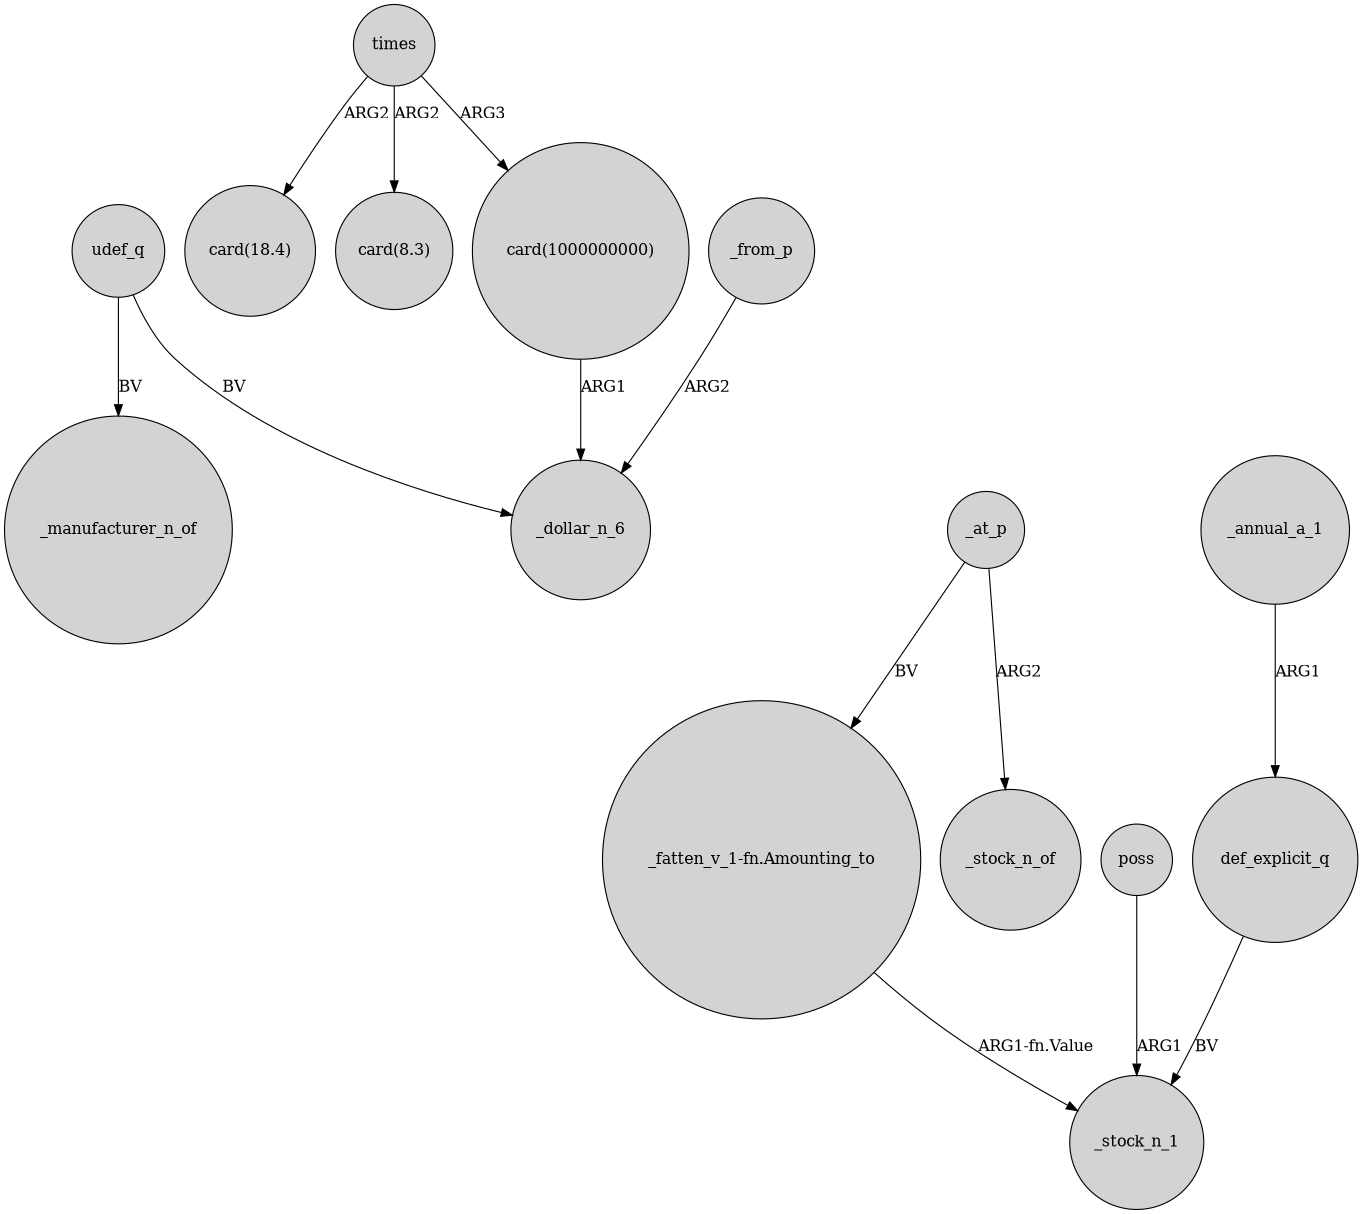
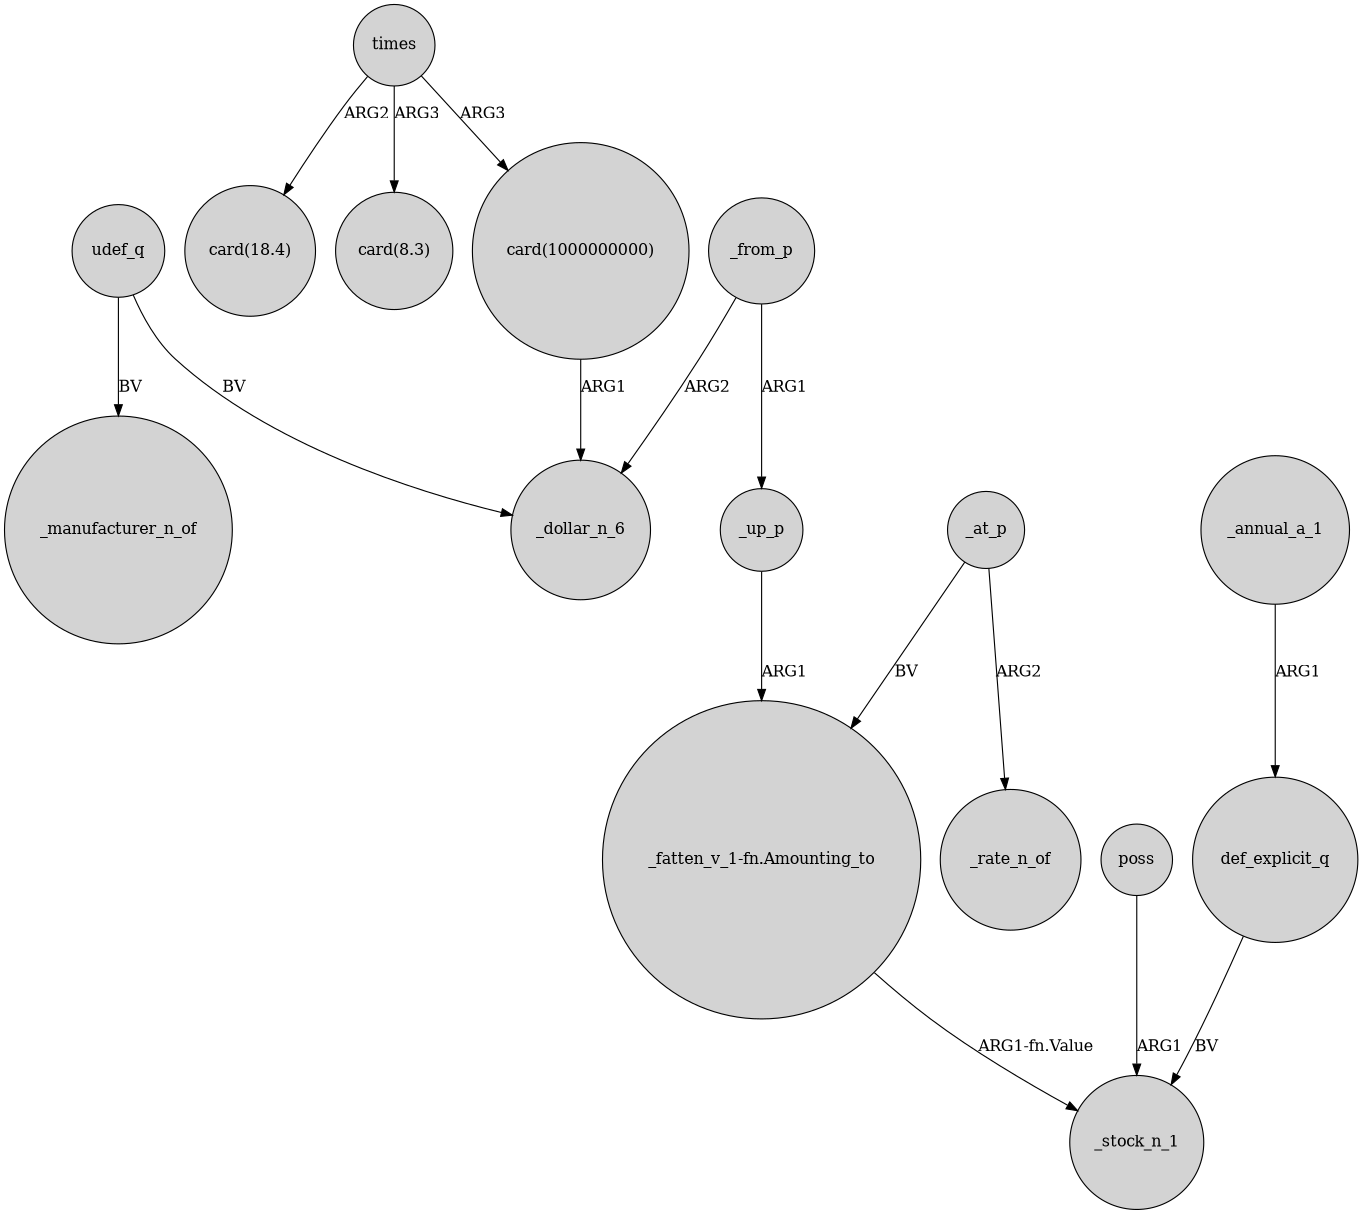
edge "times" -> "card(8.3)": label "ARG2" -> "ARG3"
node "_up_p": added
node "_stock_n_of": label "_stock_n_of" -> "_rate_n_of"
